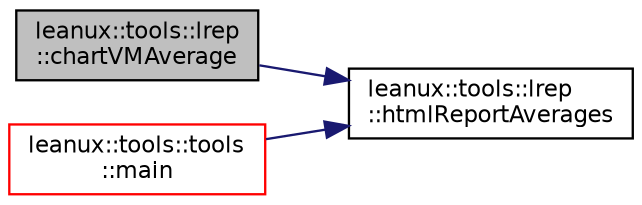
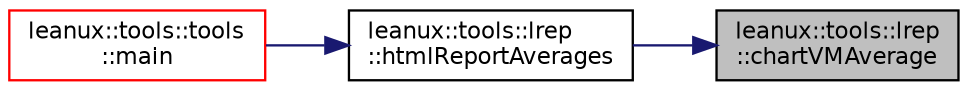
edge "leanux::tools::lrep ::chartVMAverage" -> "leanux::tools::lrep ::htmlReportAverages": reversed
